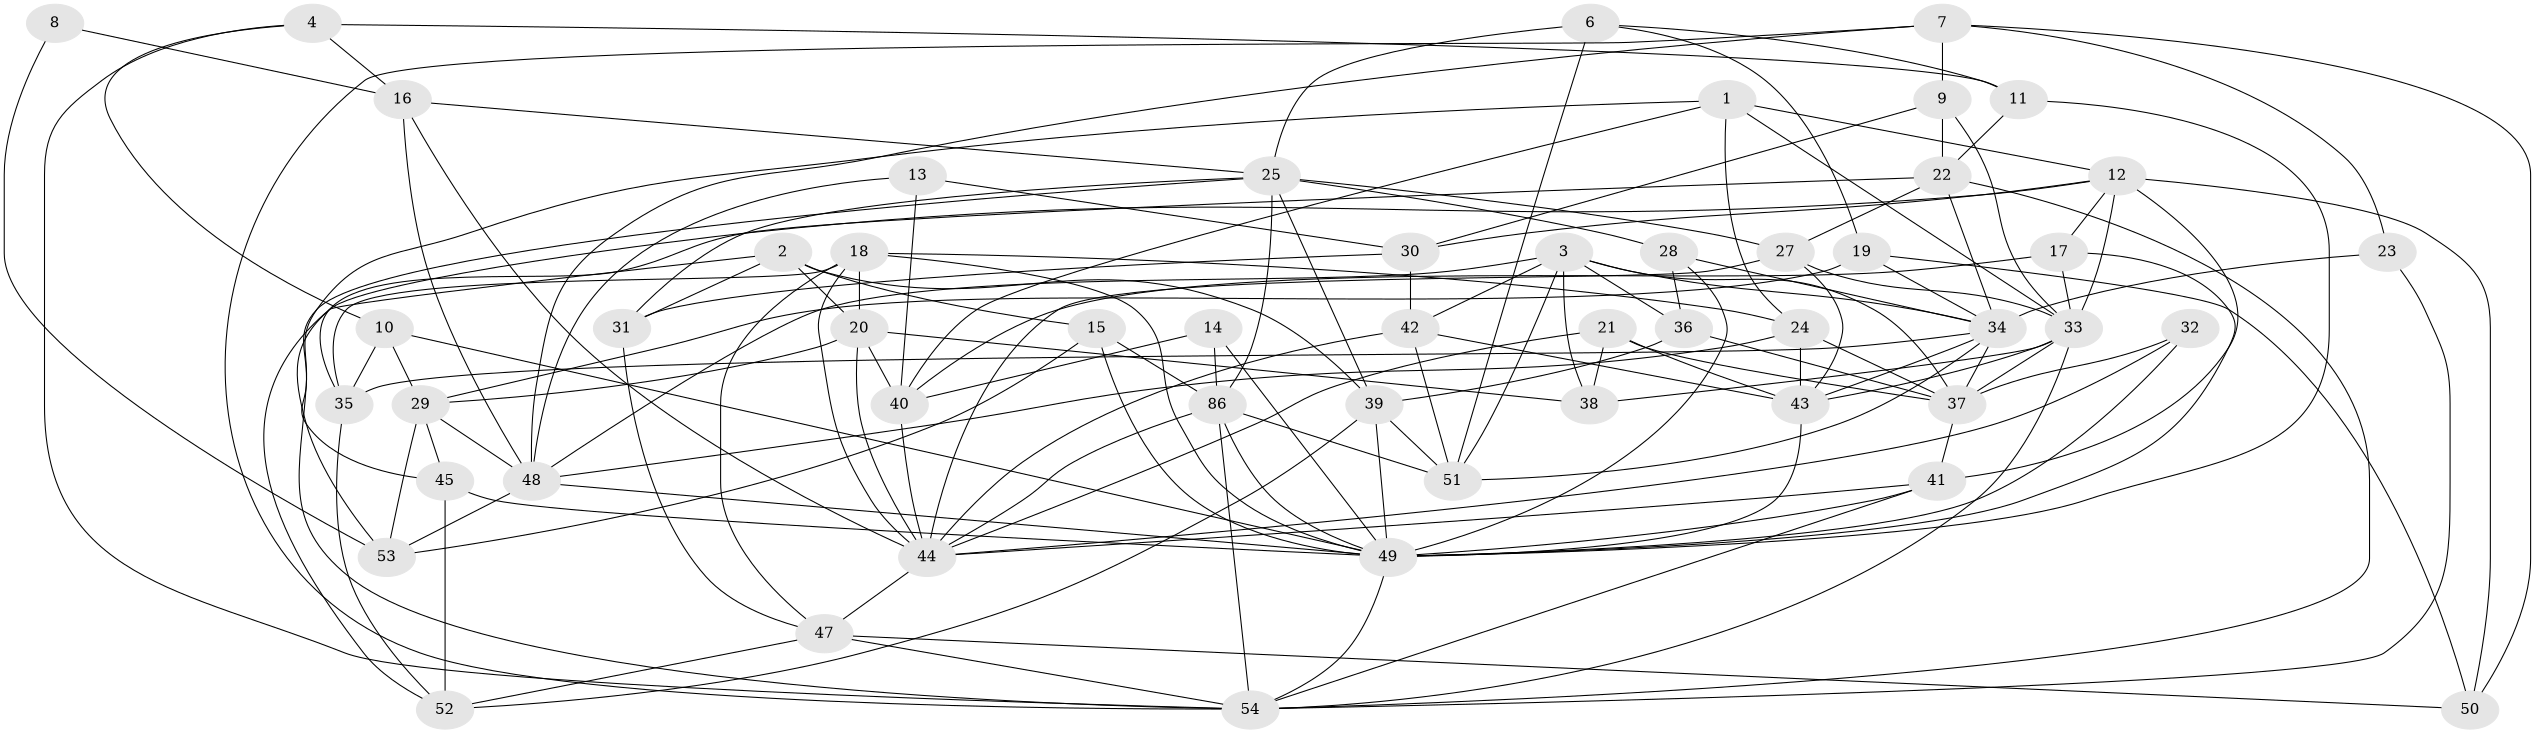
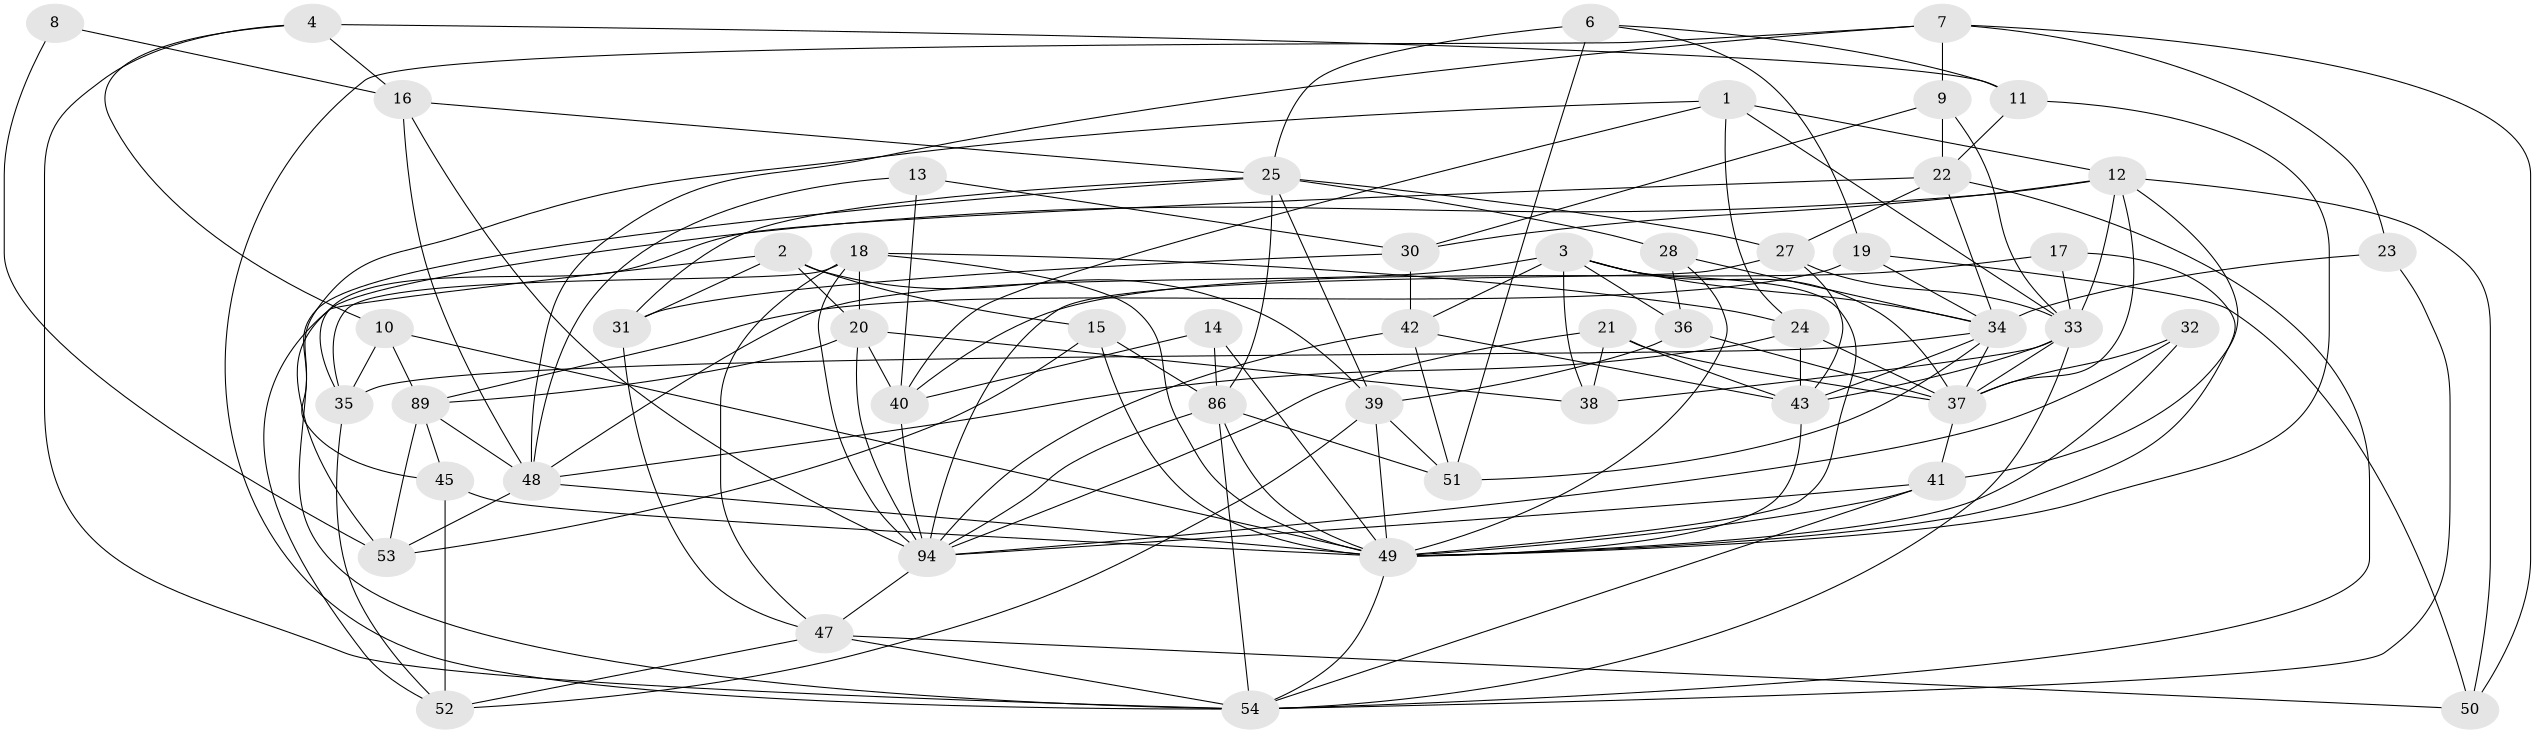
edge "12" -- "17": now "12" -- "37"
edge "3" -- "51": now "3" -- "49"
node "29": label "29" -> "89"
node "44": label "44" -> "94"
